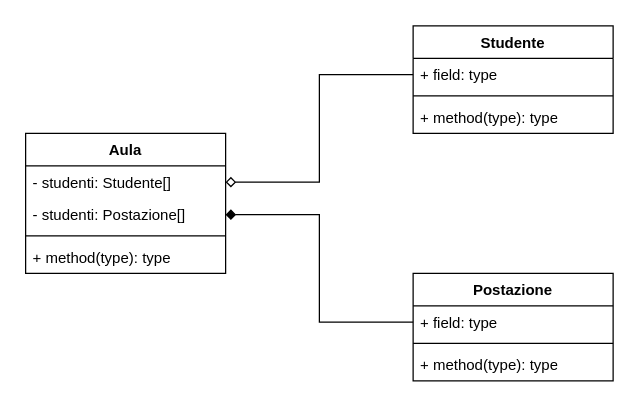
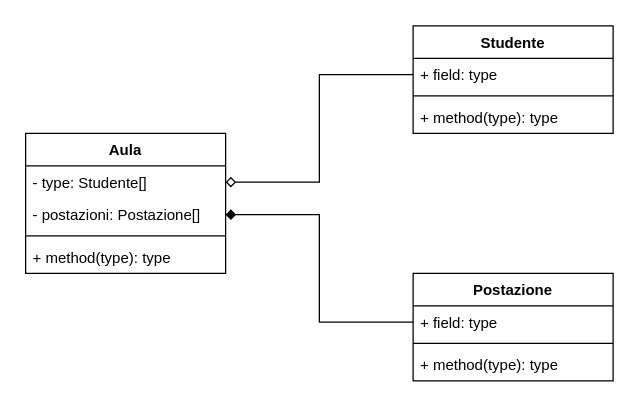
node "- studenti: Studente[]": label "- studenti: Studente[]" -> "- type: Studente[]"
node "- studenti: Postazione[]": label "- studenti: Postazione[]" -> "- postazioni: Postazione[]"
